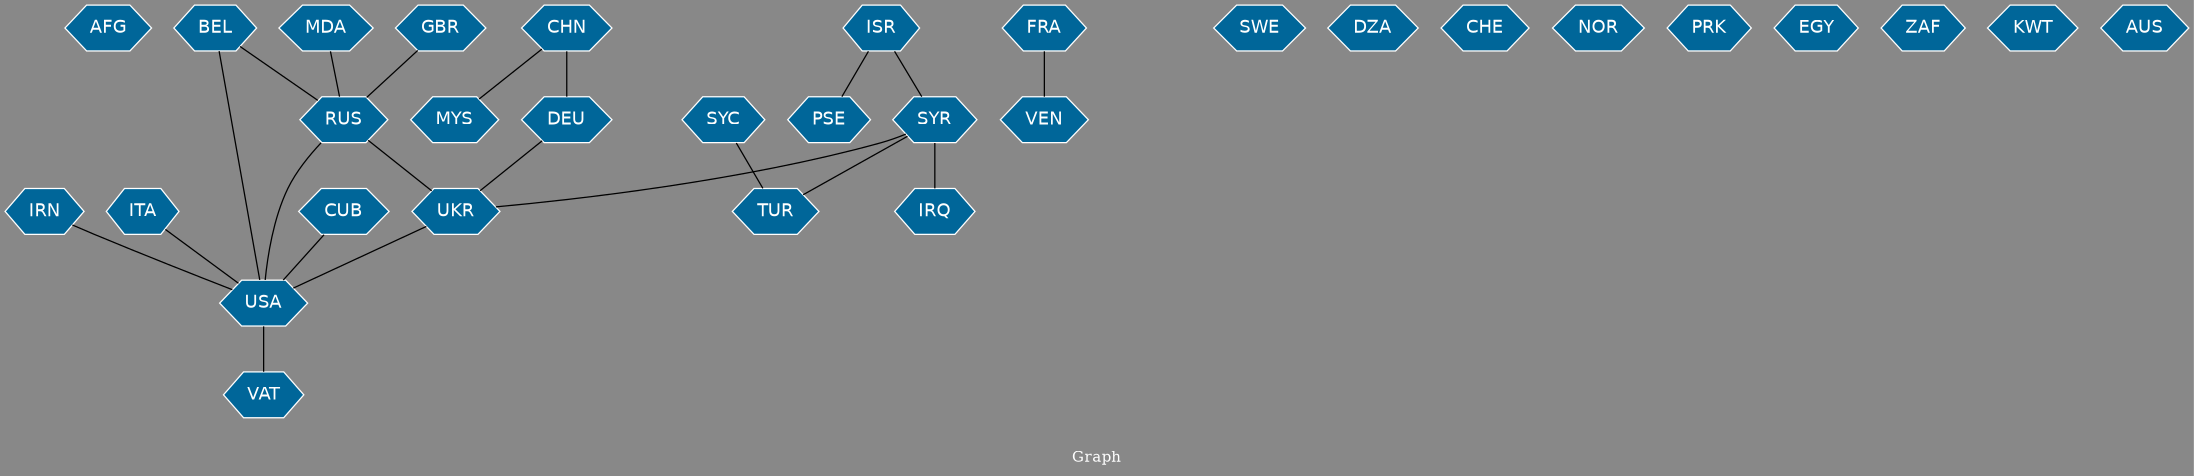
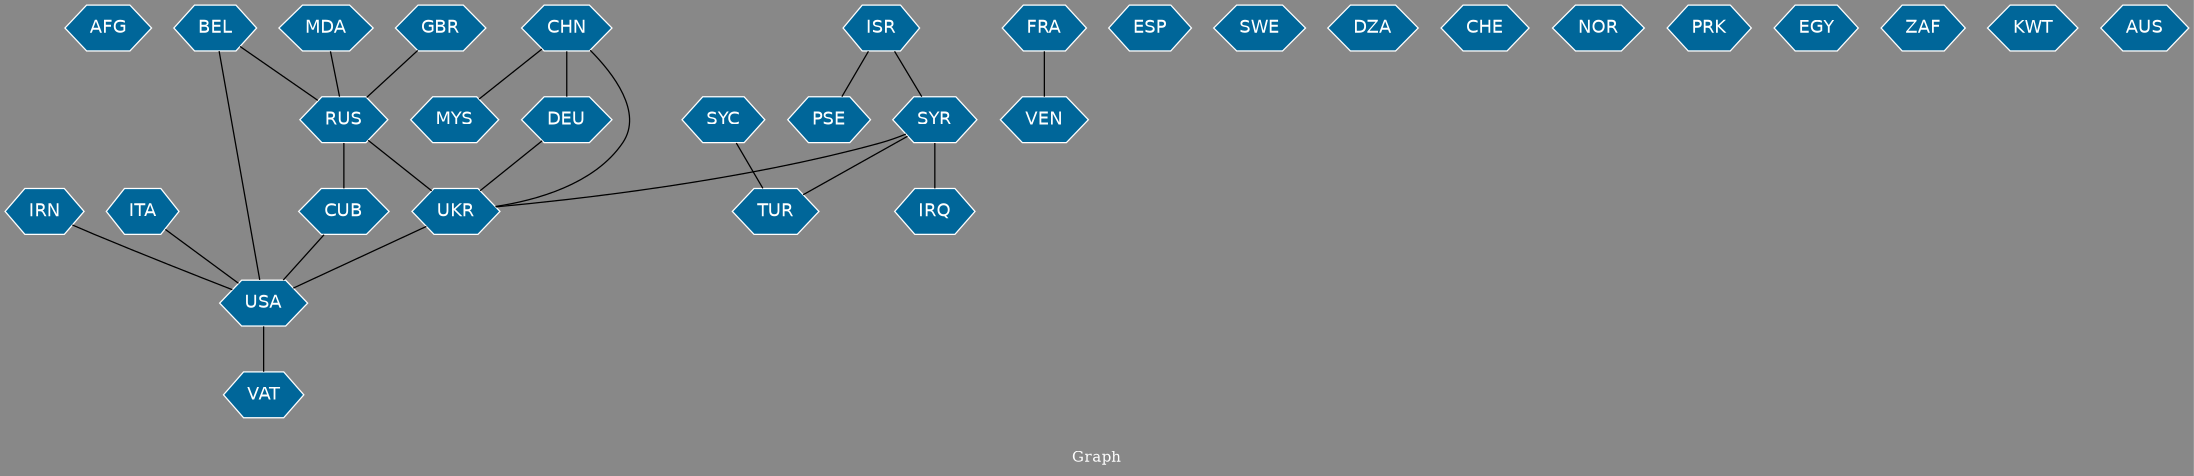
node "ESP": added
edge "CHN" -- "UKR": added
edge "RUS" -- "USA": now "RUS" -- "CUB"
